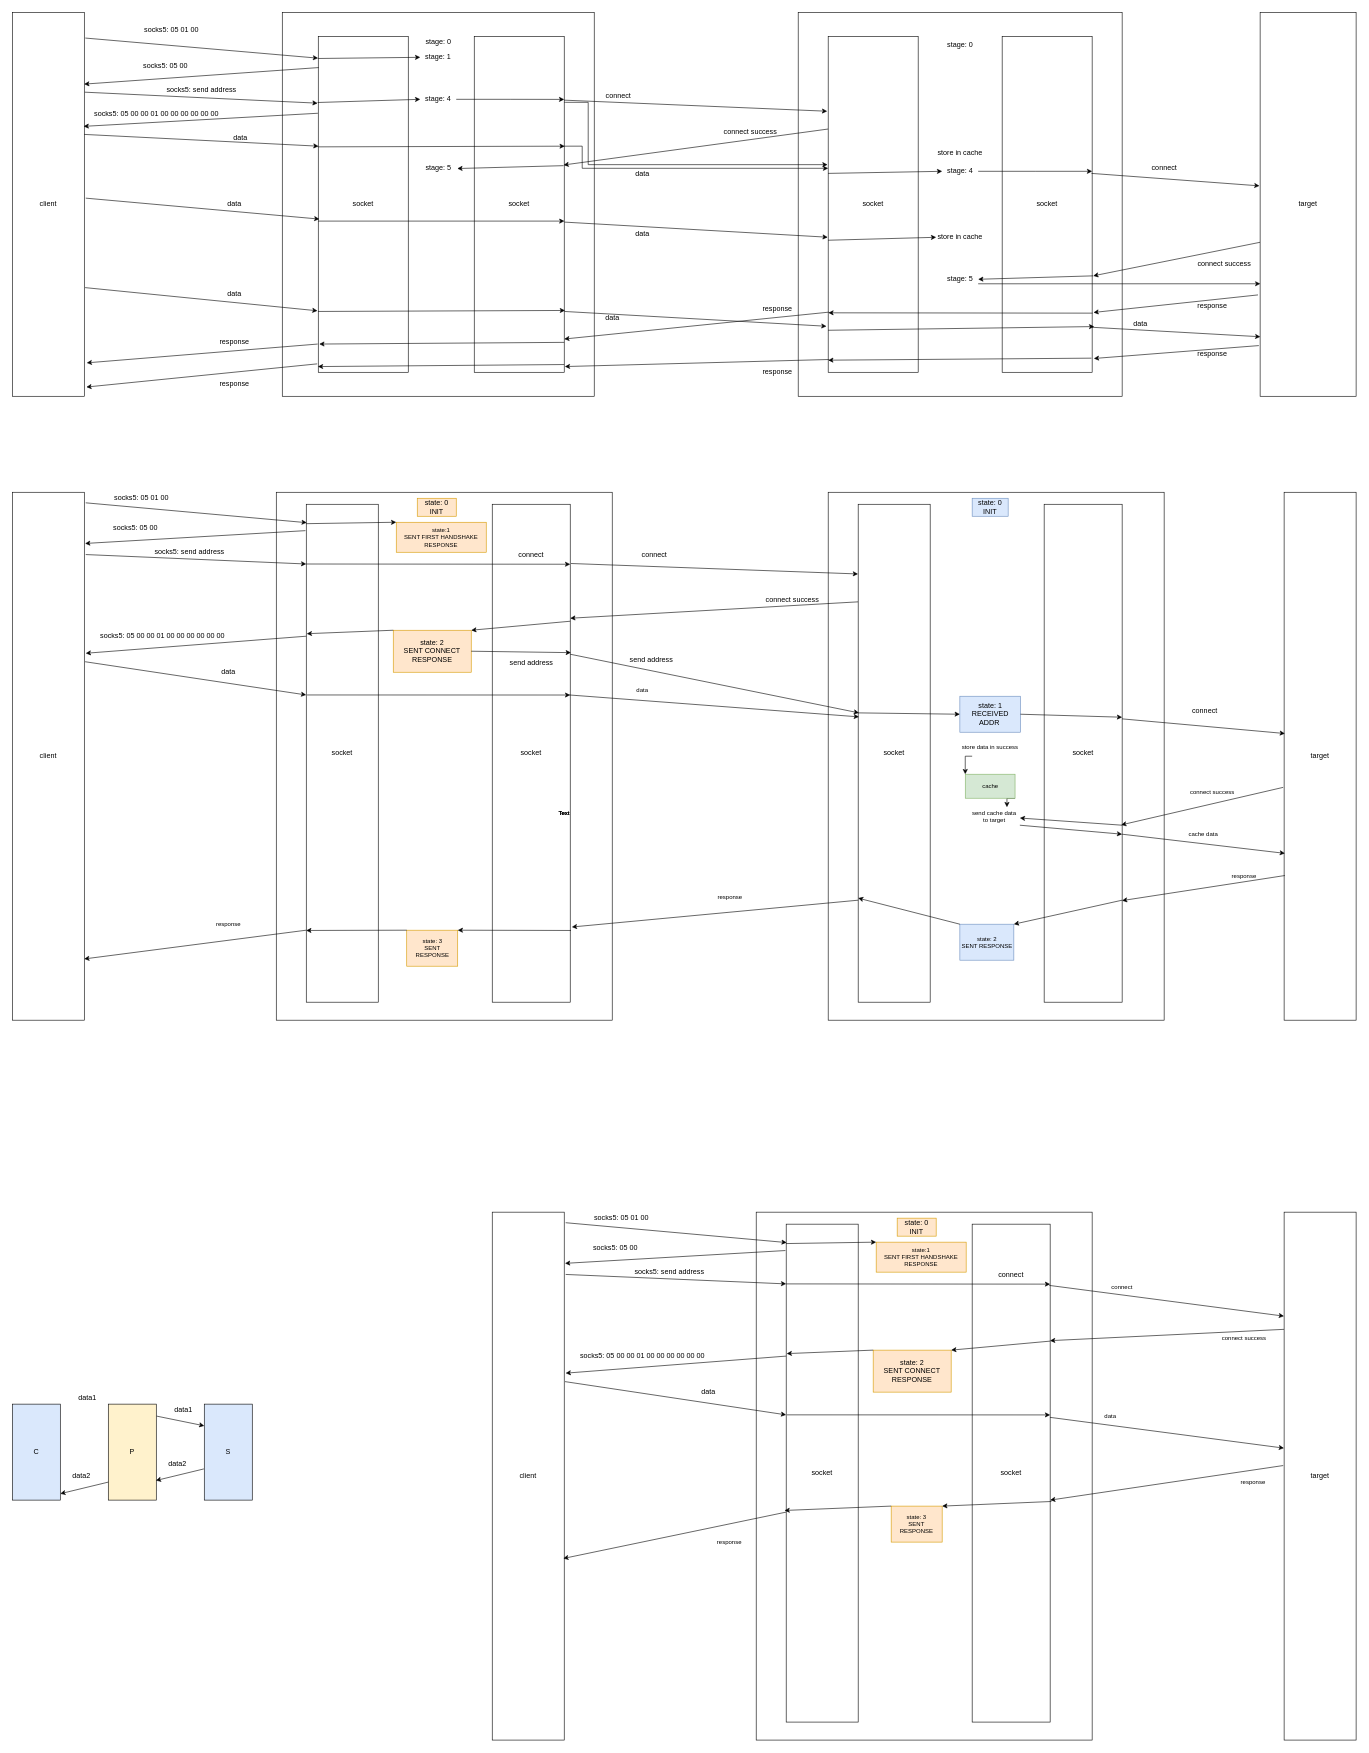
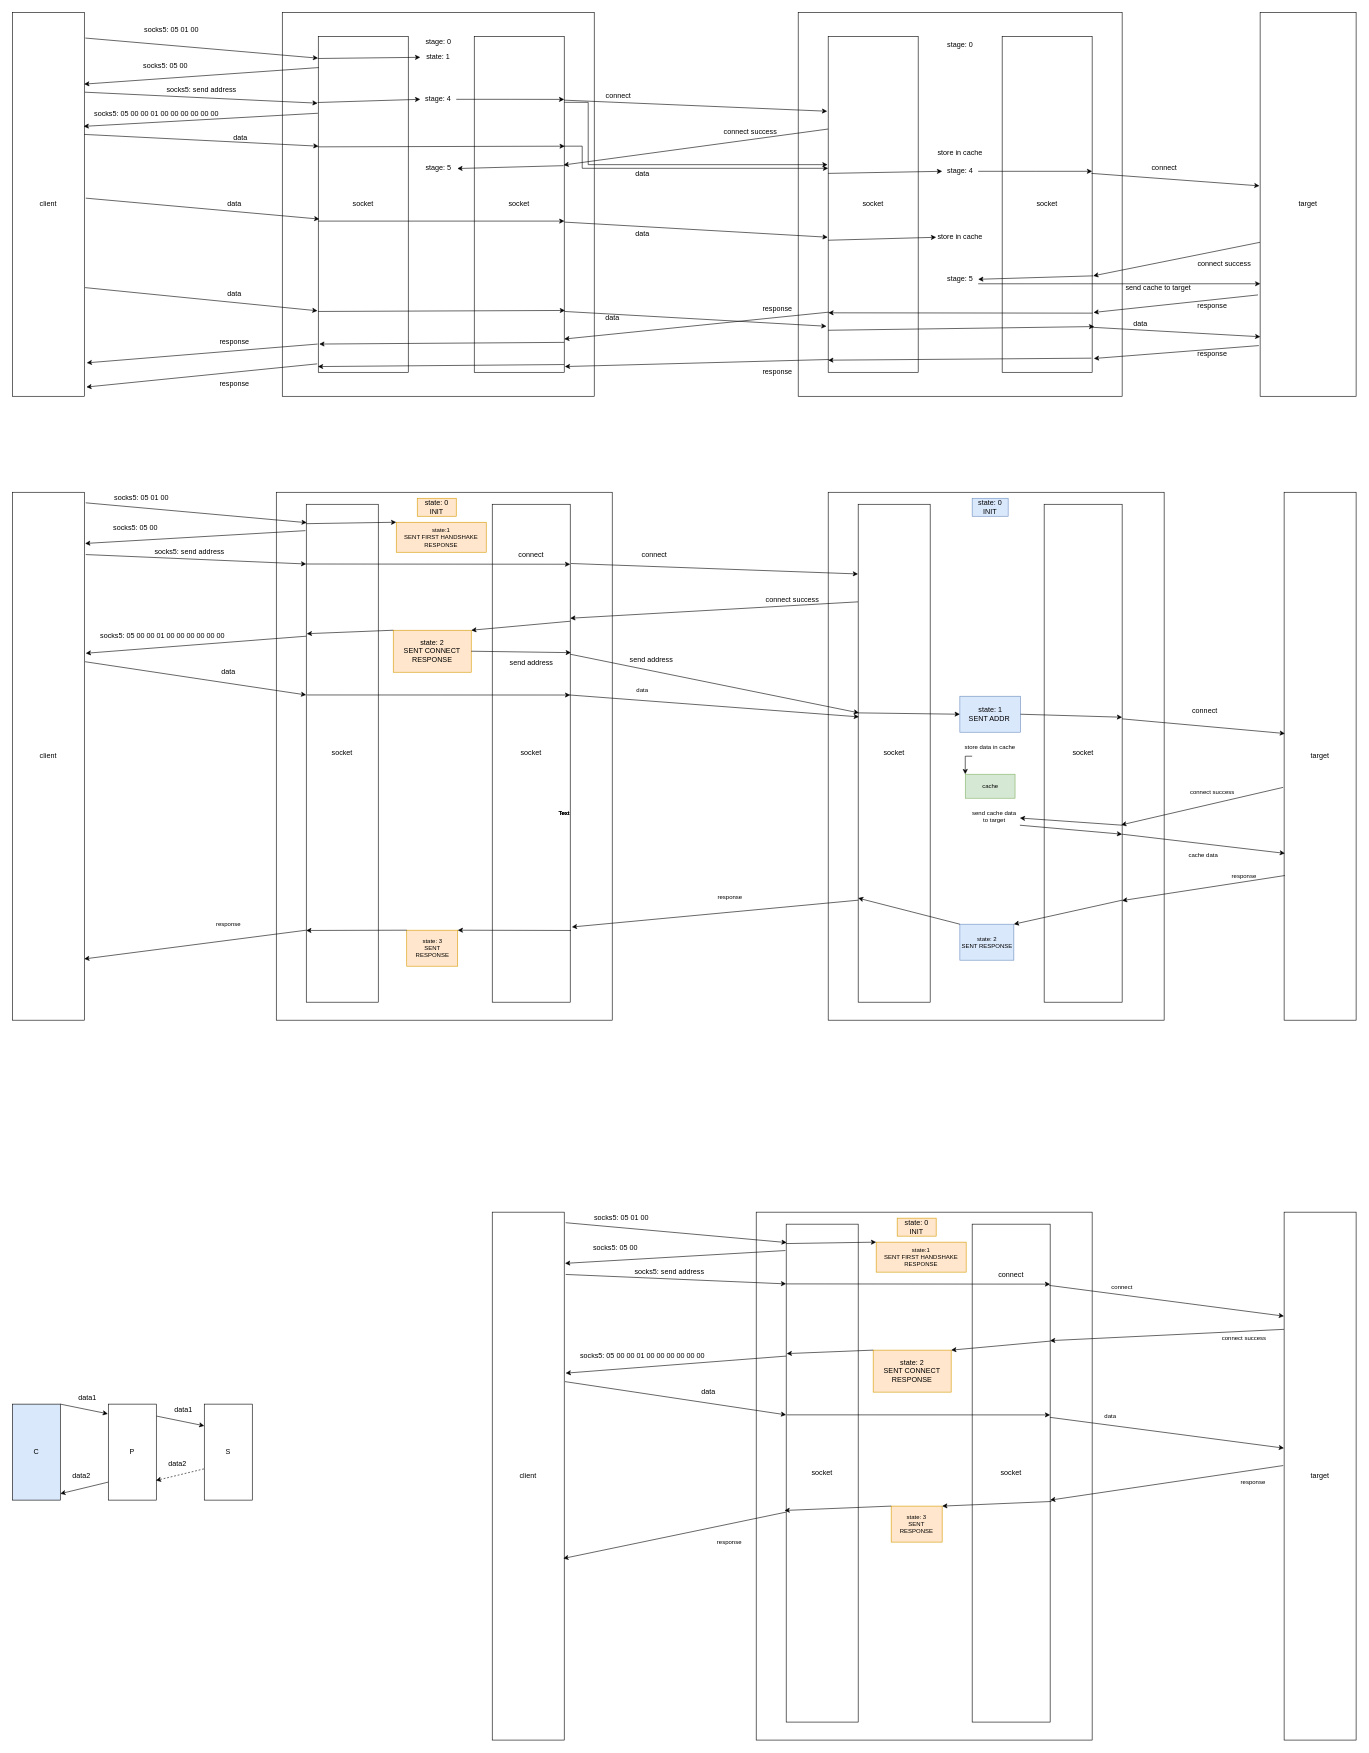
node "stage: 1": label "stage: 1" -> "state: 1"
node "send cache to target": added
node "state: 1 RECEIVED ADDR": label "state: 1 RECEIVED ADDR" -> "state: 1 SENT ADDR"
node "store data in success": label "store data in success" -> "store data in cache"
edge "cache" -> "send cache data to target": removed
node "cache data": moved (1203, 834) -> (1203, 855)
edge "C" -> "P": added
node "P": fillcolor #fff2cc -> #ffffff
node "S": fillcolor #dae8fc -> #ffffff
edge "S" -> "P": style solid -> dashed
